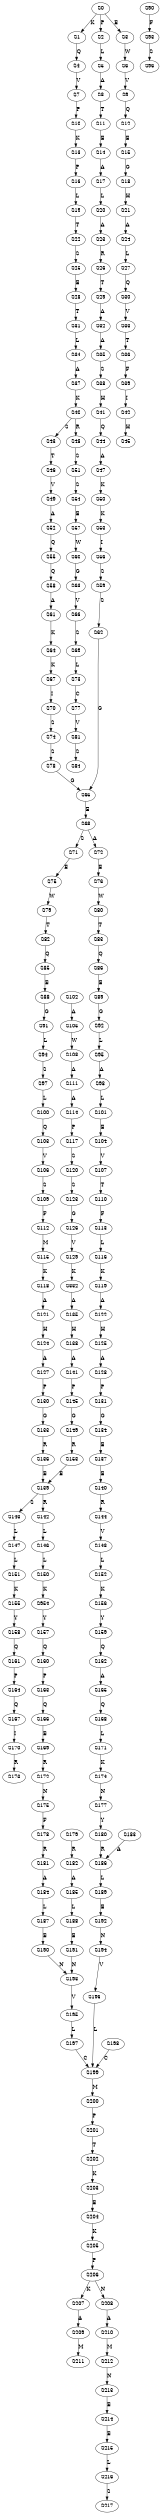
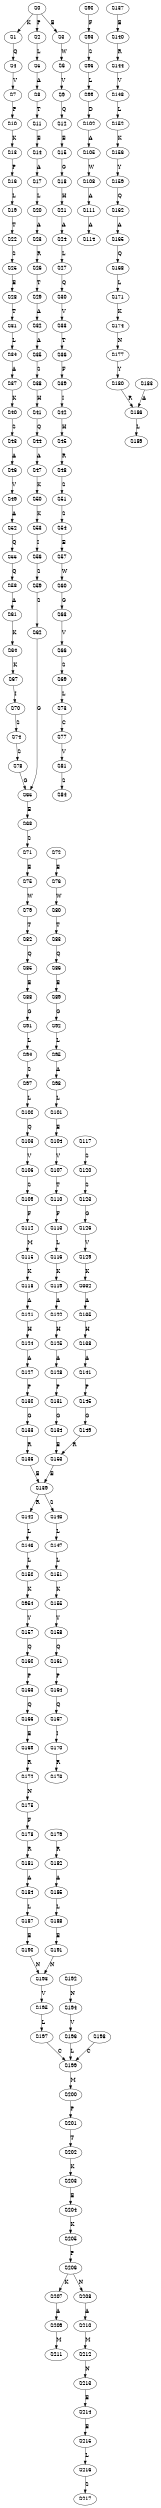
node "S99": added
edge "S40" -> "S48": now "S45" -> "S48"
edge "S43" -> "S46": label "T" -> "A"
edge "S68" -> "S72": removed, label "A"
edge "S114" -> "S117": removed, label "P"
edge "S134" -> "S137": now "S134" -> "S153"
edge "S189" -> "S192": removed, label "E"
